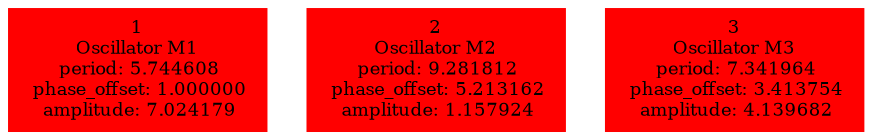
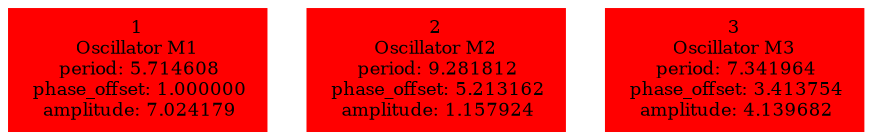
node "1": text "period: 5.744608" -> "period: 5.714608"
